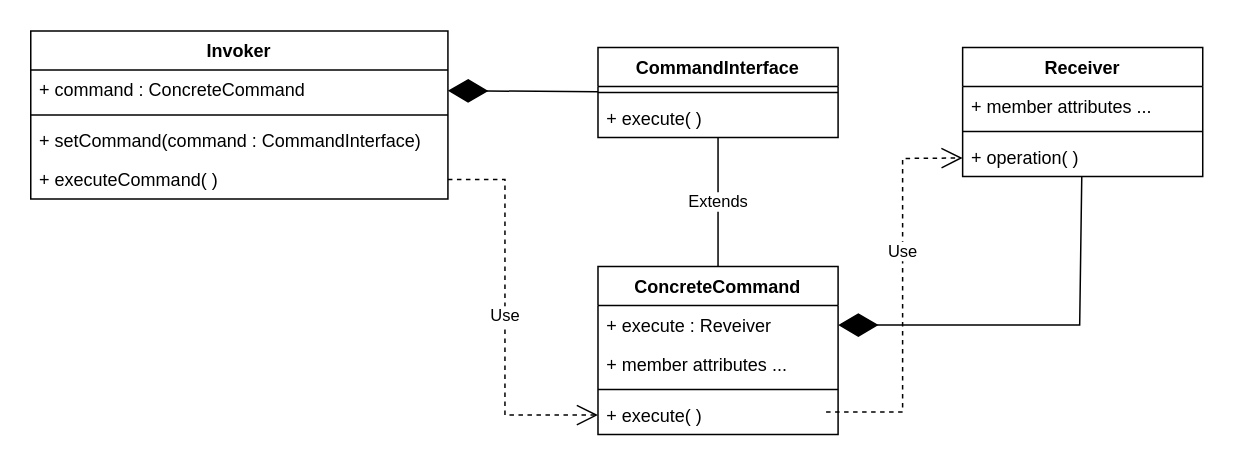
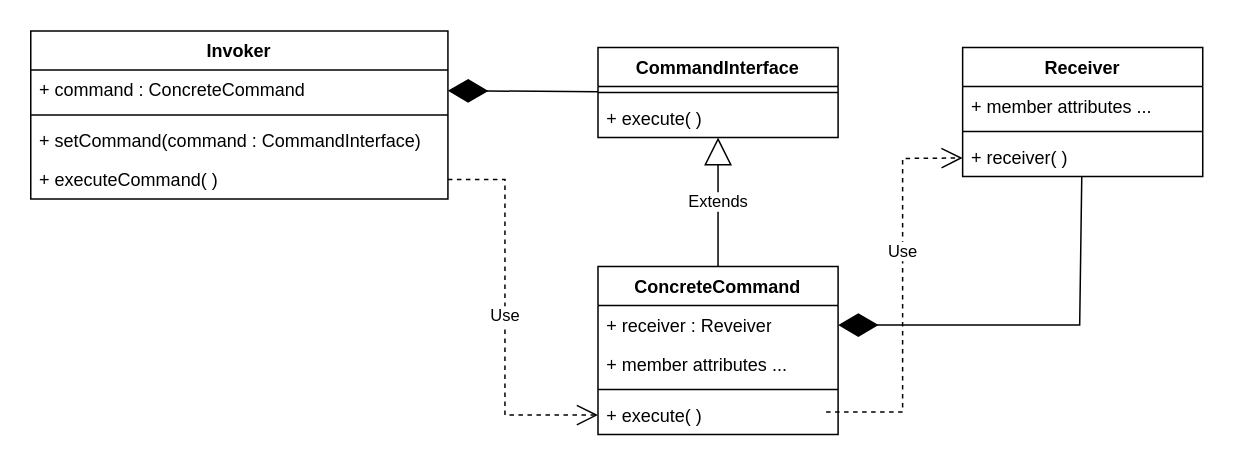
edge "CommandInterface" -- "ConcreteCommand": arrowhead none -> block
node "+ operation( )": label "+ operation( )" -> "+ receiver( )"
node "+ execute : Reveiver": label "+ execute : Reveiver" -> "+ receiver : Reveiver"
